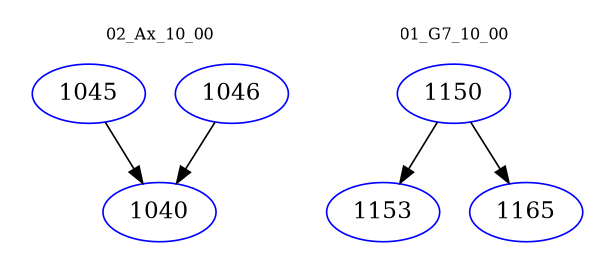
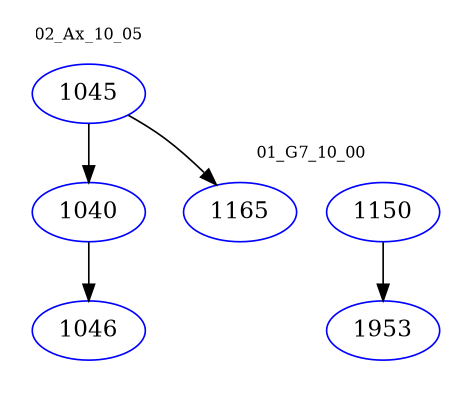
cluster "02_Ax_10_00": label "02_Ax_10_00" -> "02_Ax_10_05"
edge "1046" -> "1040": reversed
edge "1150" -> "1165": now "1045" -> "1165"
node "1153": label "1153" -> "1953"
